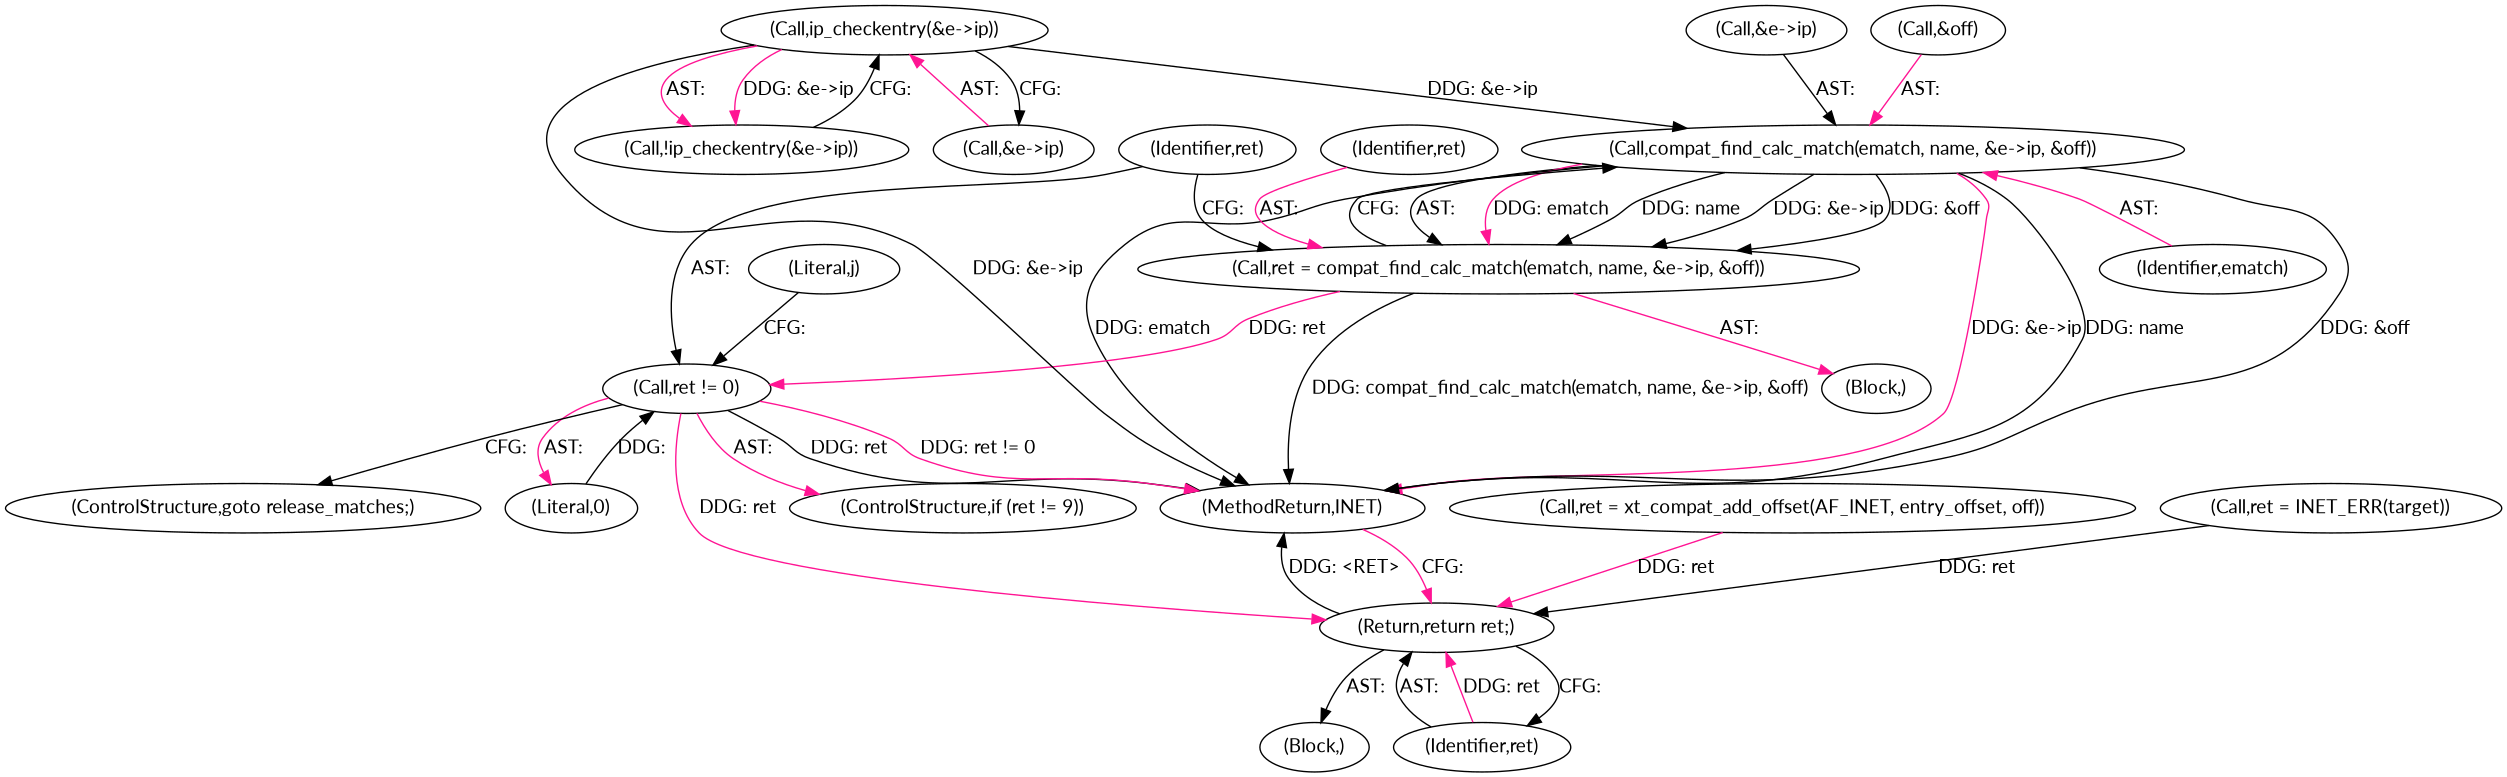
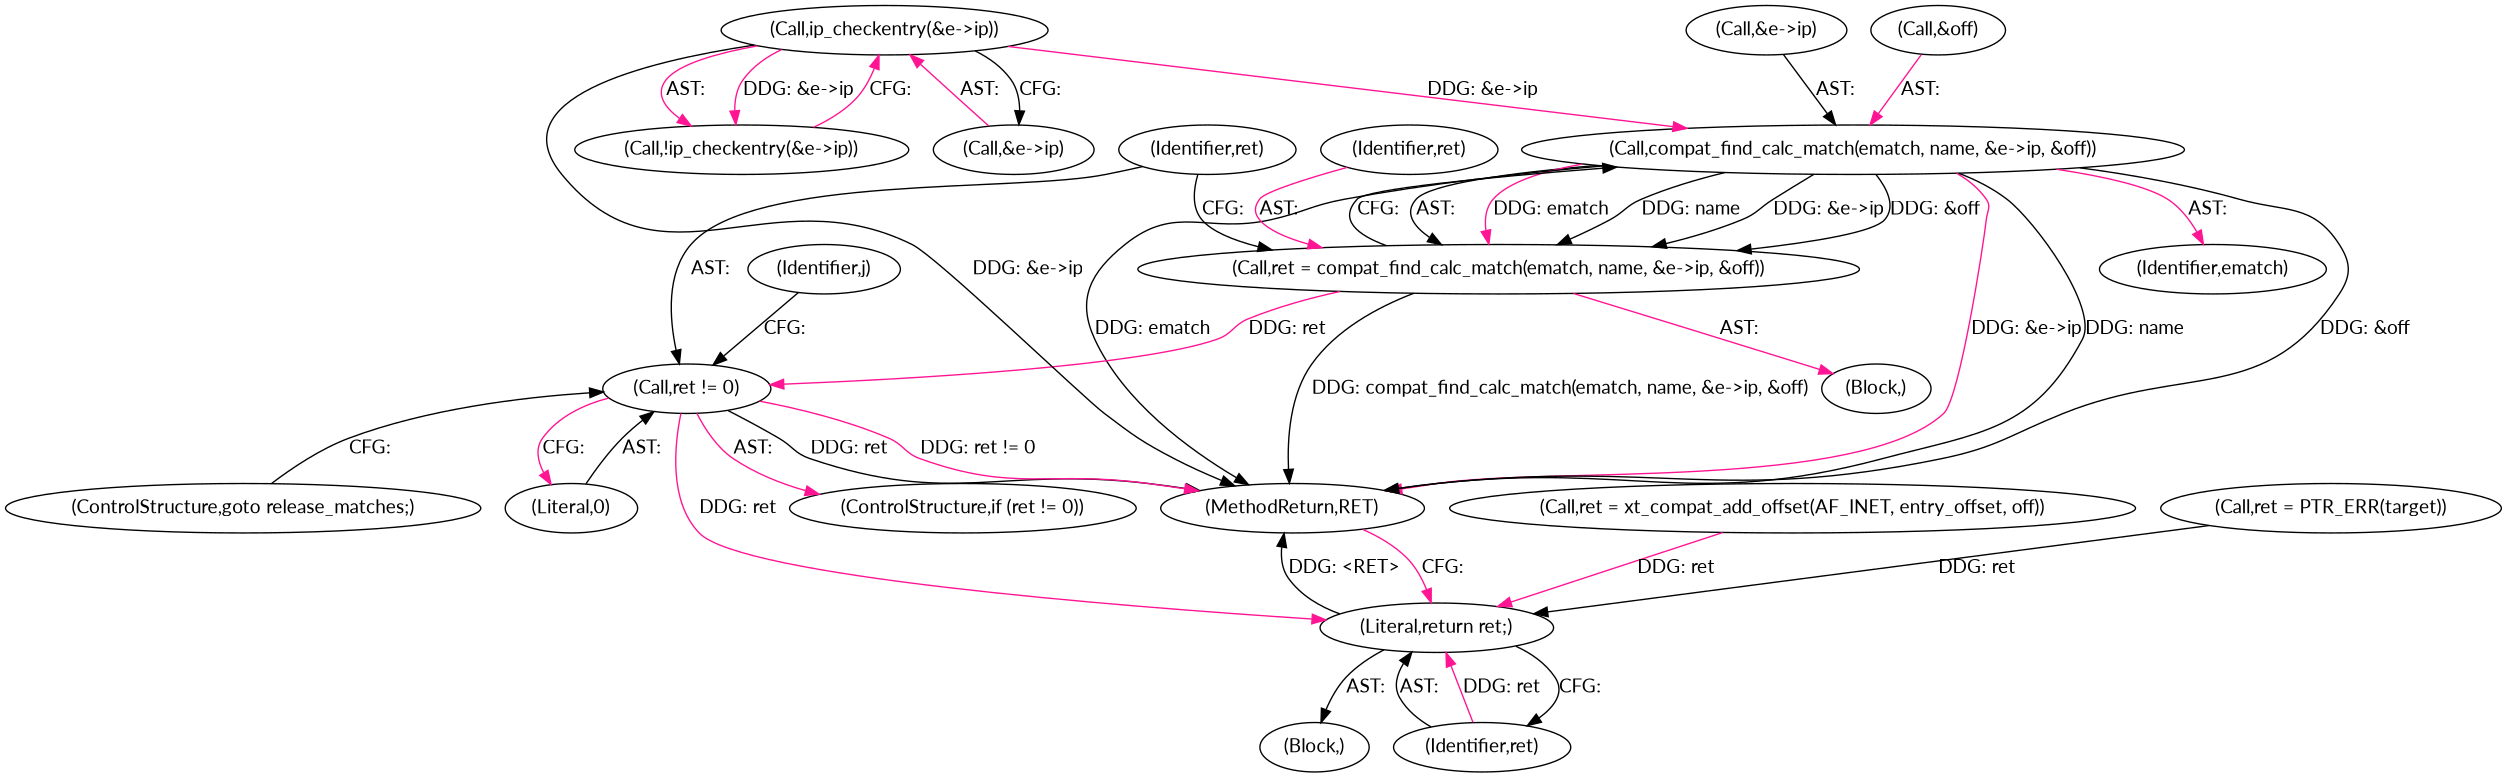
edge "(Call,ip_checkentry(&e->ip))" -> "(Call,compat_find_calc_match(ematch, name, &e->ip, &off))": color black -> deeppink
edge "(Call,!ip_checkentry(&e->ip))" -> "(Call,ip_checkentry(&e->ip))": color black -> deeppink
edge "(Identifier,ematch)" -> "(Call,compat_find_calc_match(ematch, name, &e->ip, &off))": reversed
node "(Literal,j)": label "(Literal,j)" -> "(Identifier,j)"
edge "(Call,ret != 0)" -> "(ControlStructure,goto release_matches;)": reversed
edge "(Call,ret != 0)" -> "(Literal,0)": label "AST: " -> "CFG: "
edge "(Literal,0)" -> "(Call,ret != 0)": label "DDG: " -> "AST: "
node "(ControlStructure,if (ret != 9))": label "(ControlStructure,if (ret != 9))" -> "(ControlStructure,if (ret != 0))"
node "(MethodReturn,INET)": label "(MethodReturn,INET)" -> "(MethodReturn,RET)"
node "(Call,ret = INET_ERR(target))": label "(Call,ret = INET_ERR(target))" -> "(Call,ret = PTR_ERR(target))"
node "(Return,return ret;)": label "(Return,return ret;)" -> "(Literal,return ret;)"
